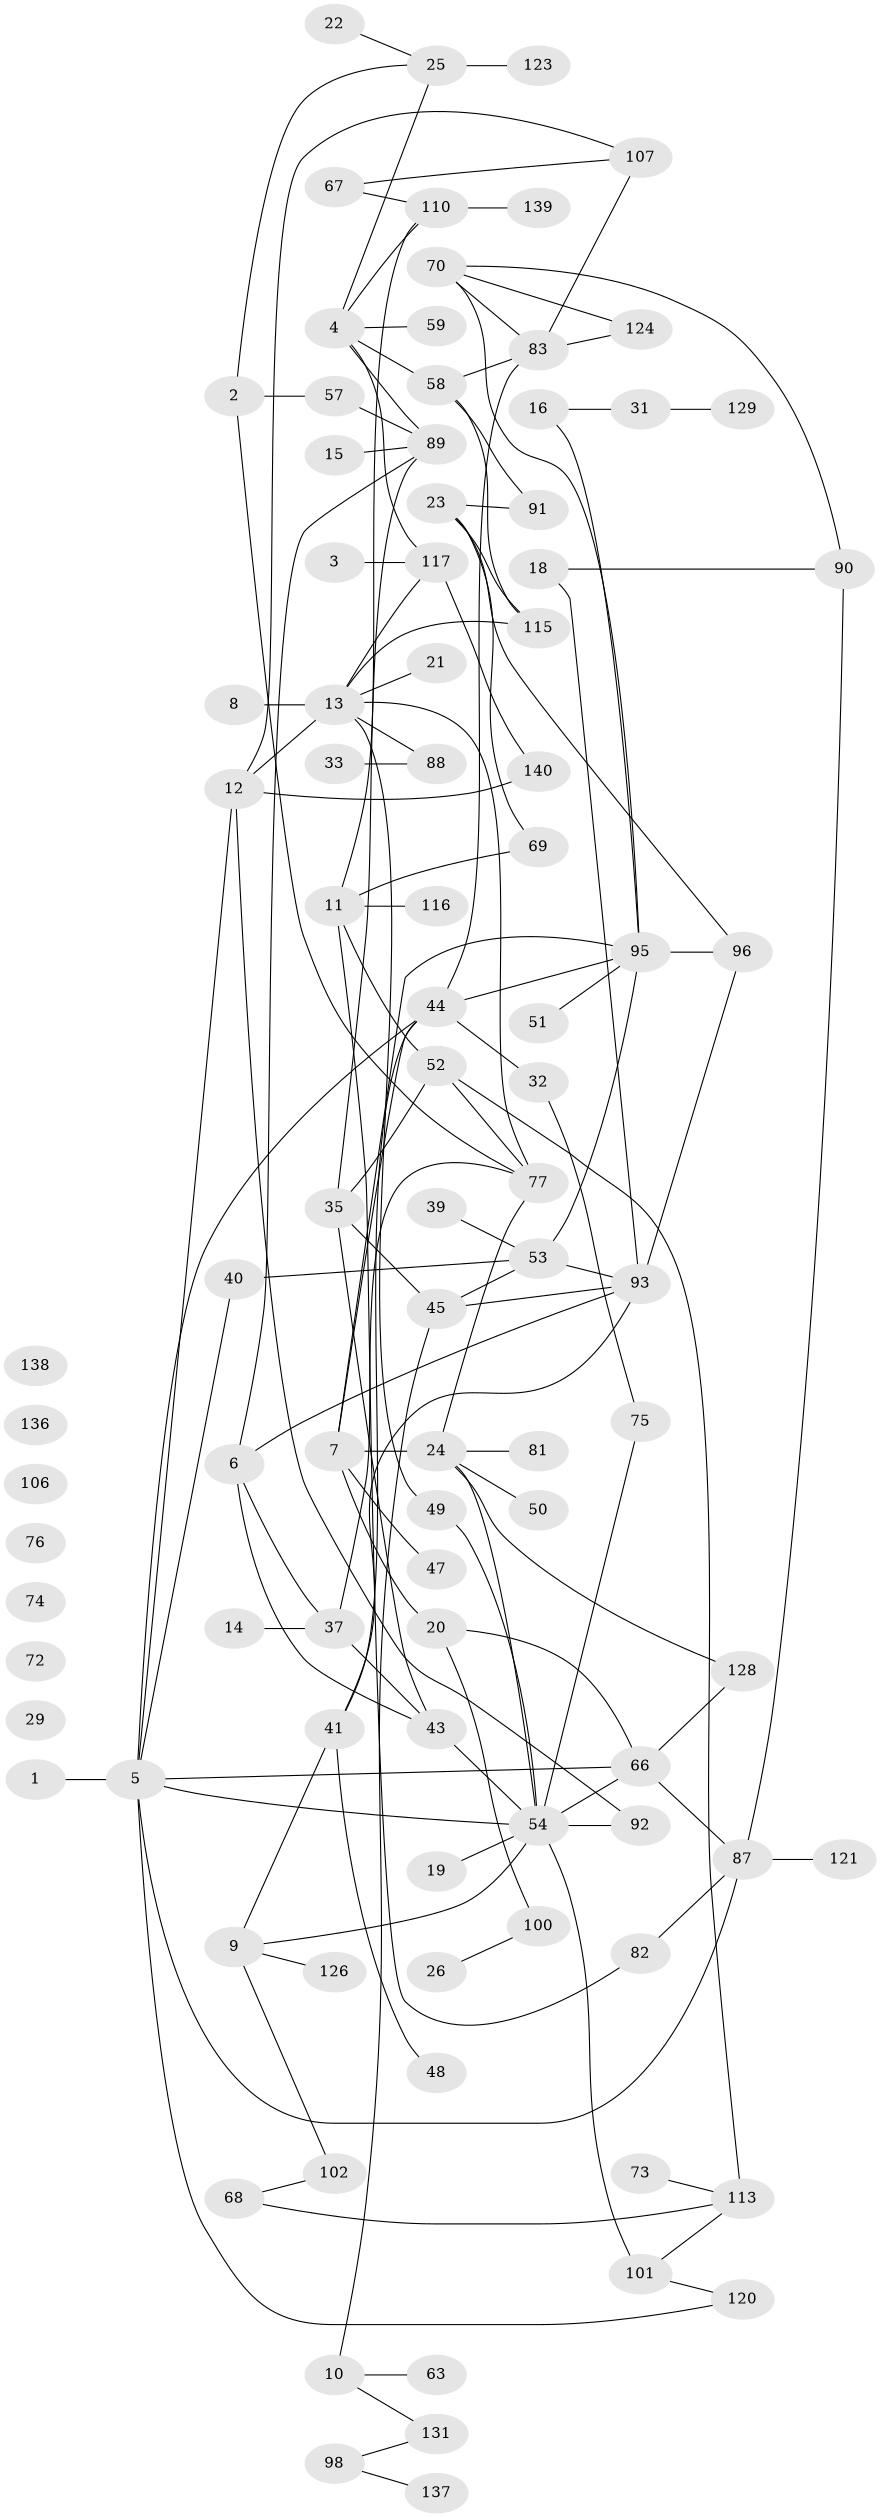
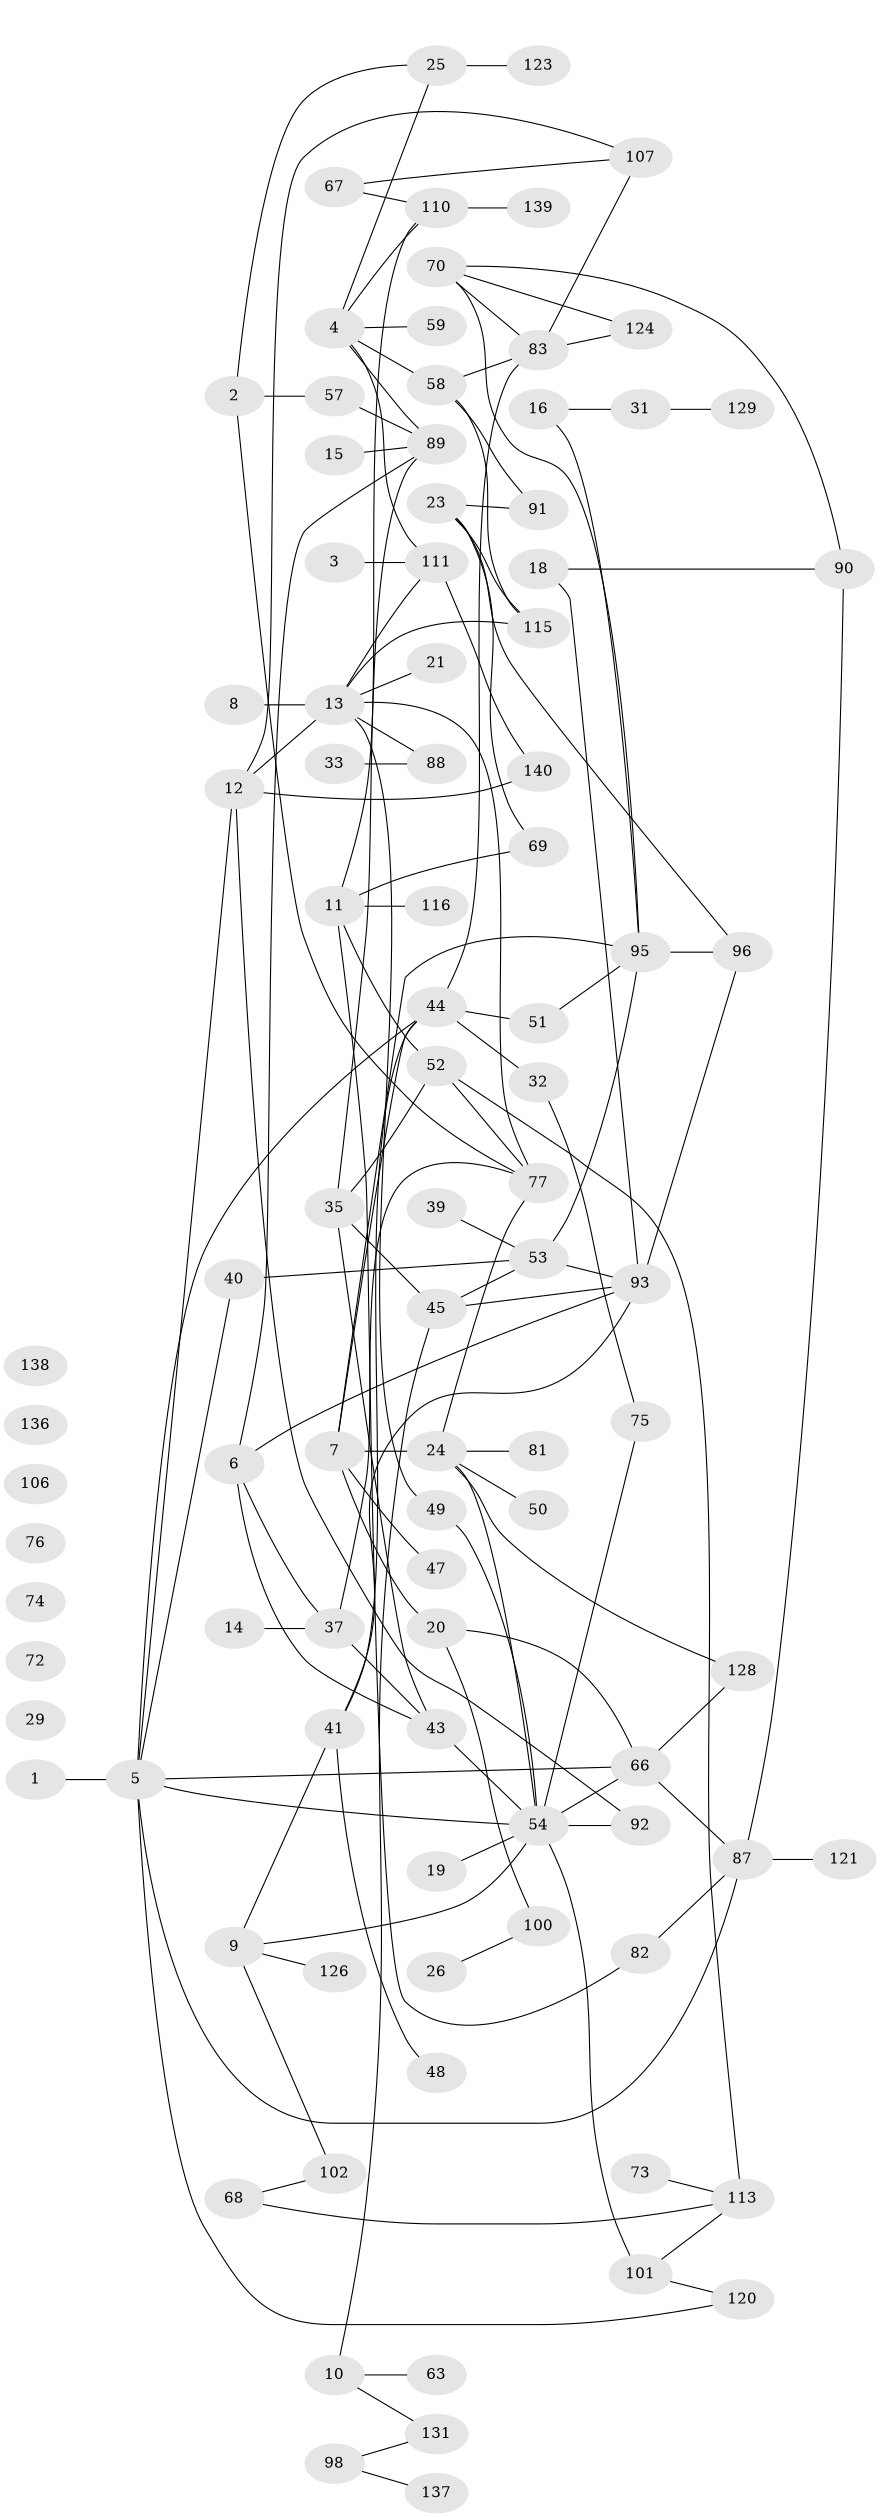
node "22": removed
node "117": label "117" -> "111"
edge "95" -- "44": now "51" -- "44"
